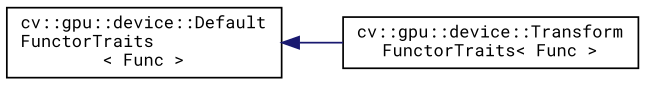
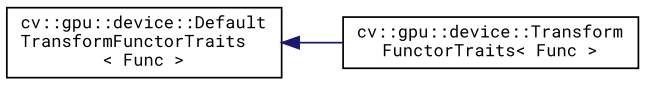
node "cv::gpu::device::Default FunctorTraits < Func >": label "cv::gpu::device::Default FunctorTraits < Func >" -> "cv::gpu::device::Default TransformFunctorTraits < Func >"
